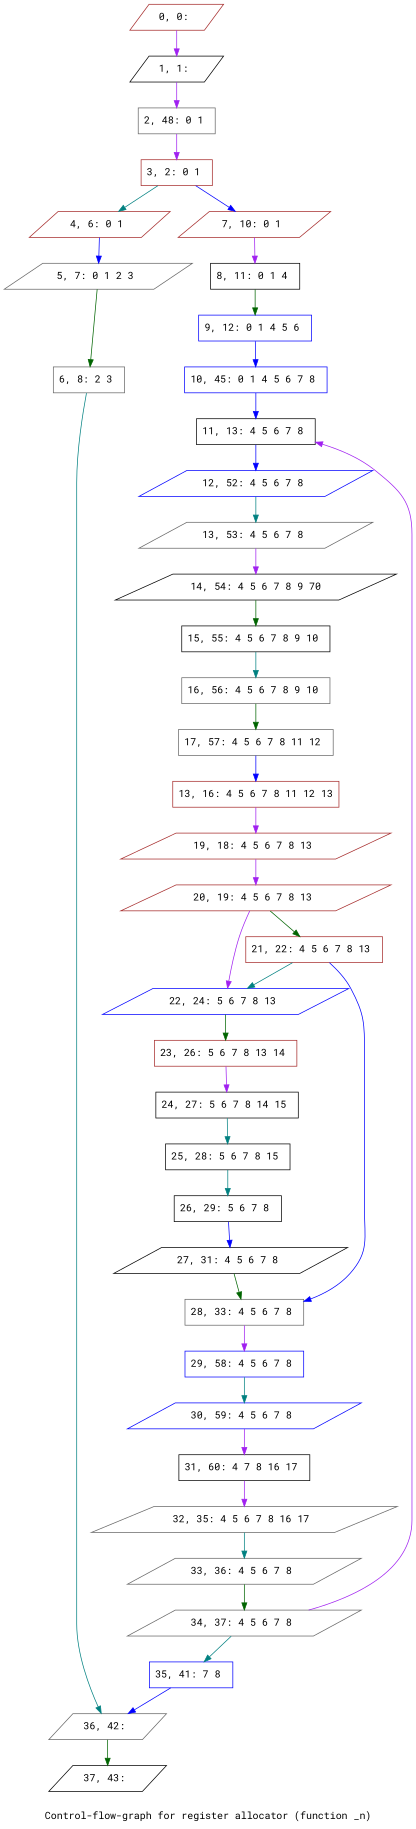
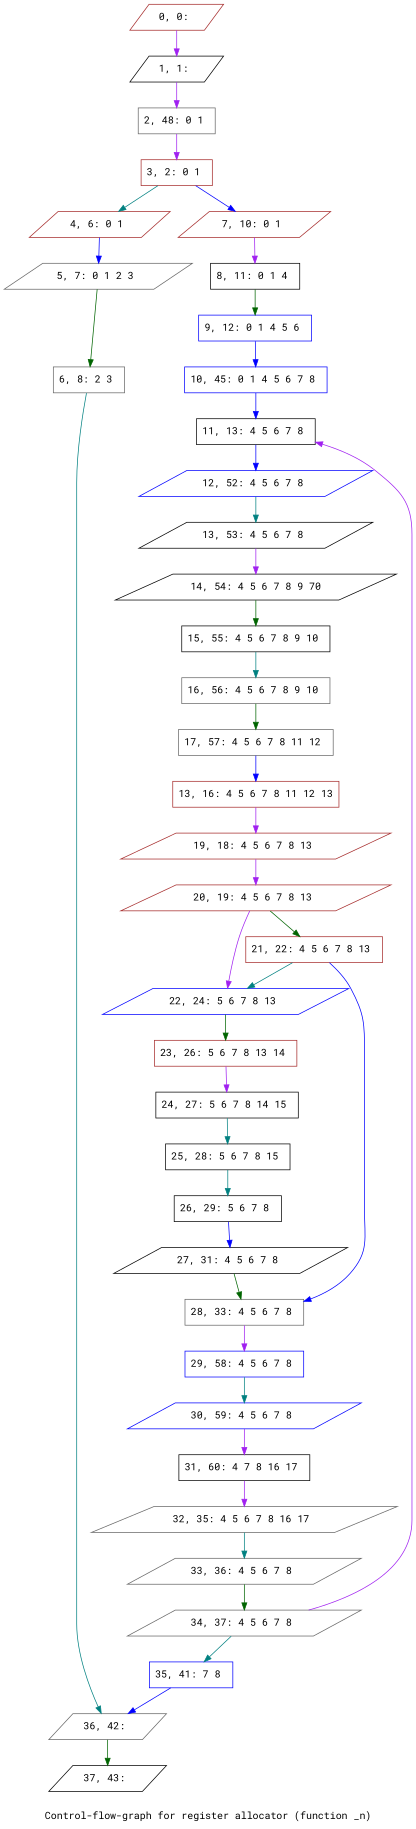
node "13, 53: 4 5 6 7 8": color gray40 -> black
